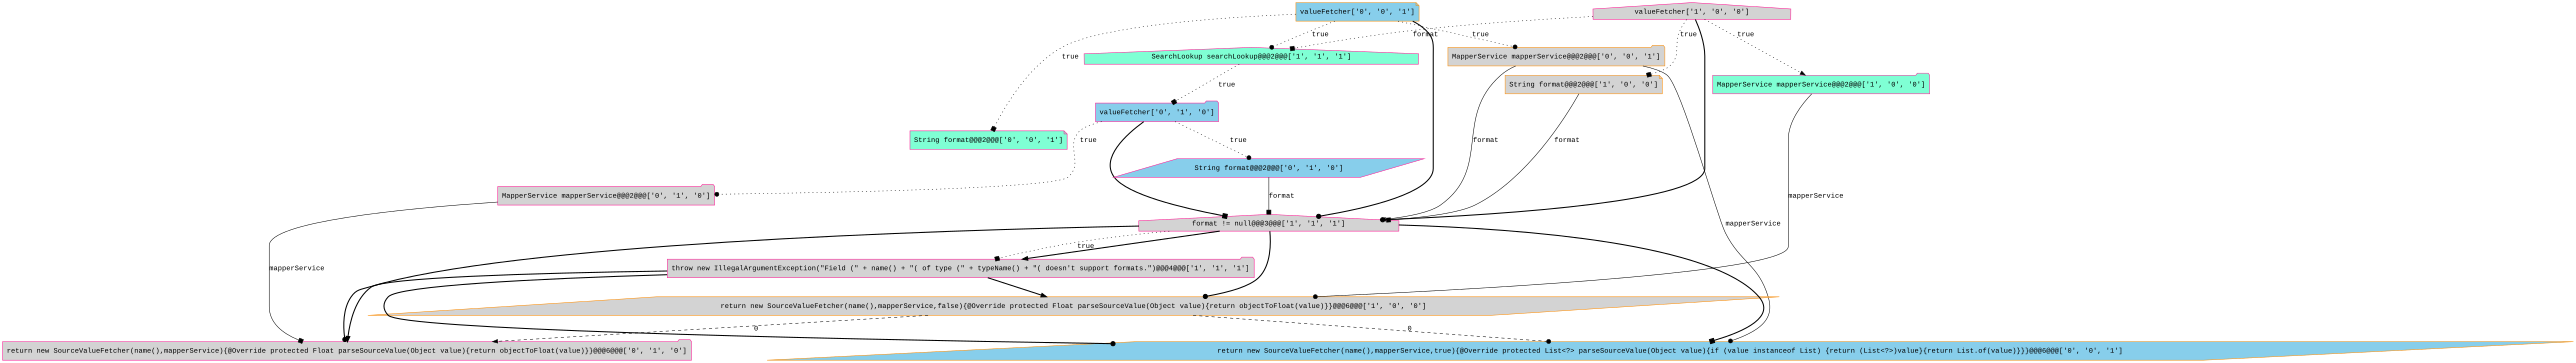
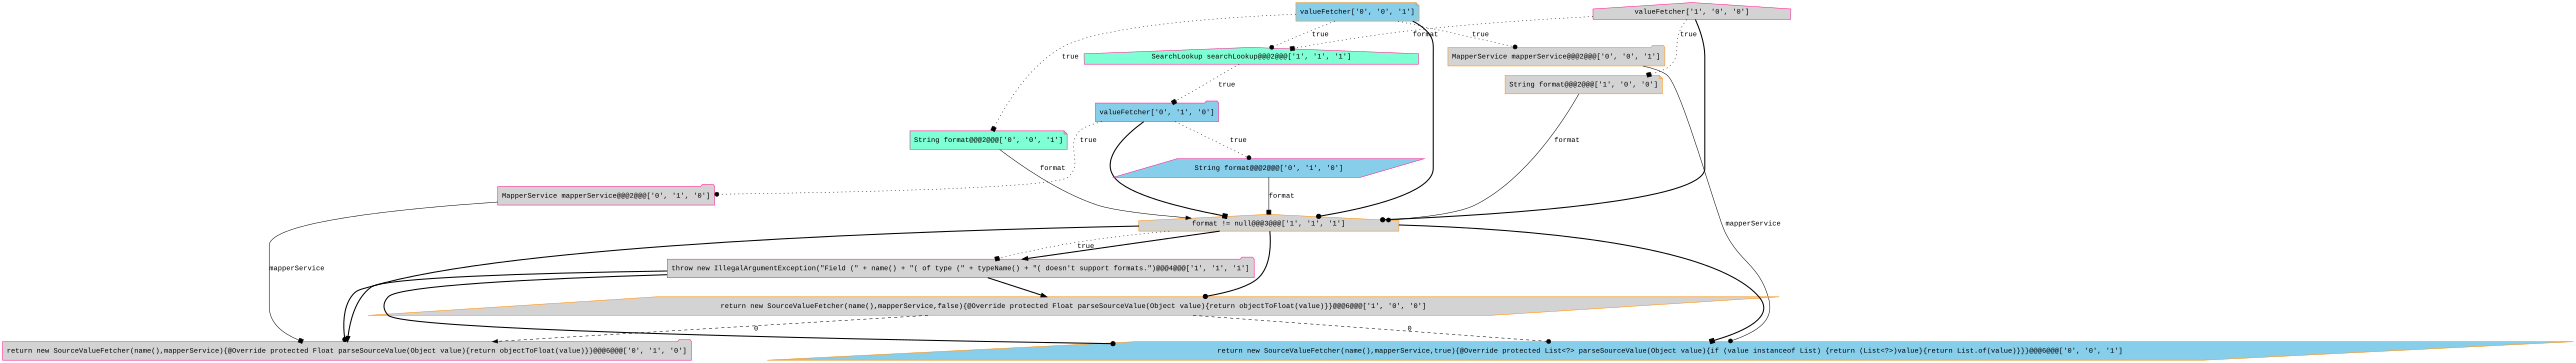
node "MapperService mapperService@@@2@@@['1', '0', '0']": removed
edge "MapperService mapperService@@@2@@@['0', '0', '1']" -> "format != null@@@3@@@['1', '1', '1']": now "String format@@@2@@@['0', '0', '1']" -> "format != null@@@3@@@['1', '1', '1']"
edge "String format@@@2@@@['1', '0', '0']" -> "format != null@@@3@@@['1', '1', '1']": arrowhead box -> dot
node "format != null@@@3@@@['1', '1', '1']": color deeppink -> darkorange
